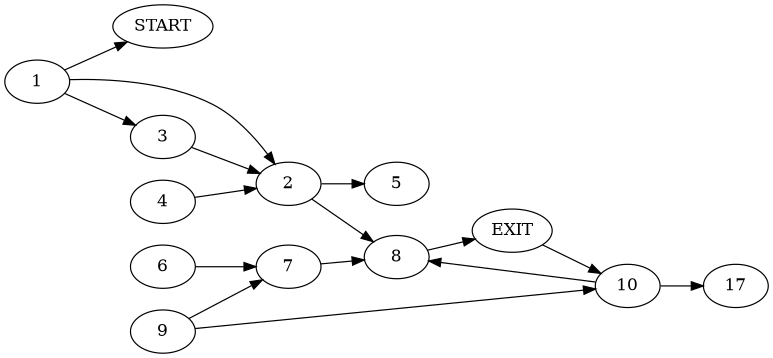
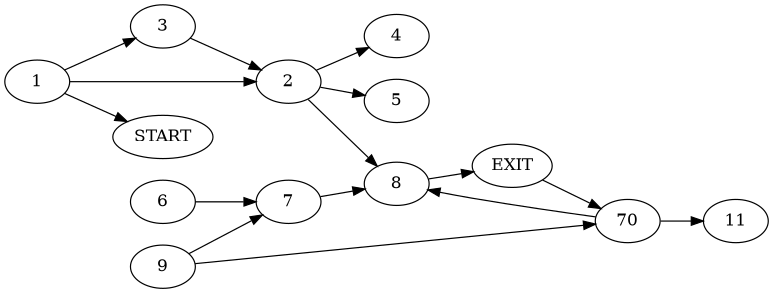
edge "4" -> "2": reversed
node "10": label "10" -> "70"
node "17": label "17" -> "11"
